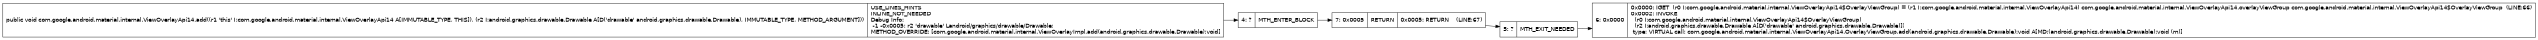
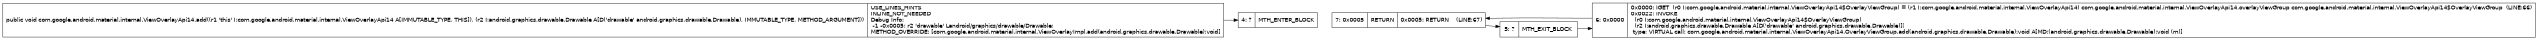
node "6: 0x0000": text "0x0002: INVOKE" -> "0x0022: INVOKE"
edge "4: ?" -> "7: 0x0005": now "6: 0x0000" -> "7: 0x0005"
node "5: ?": text "MTH_EXIT_NEEDED" -> "MTH_EXIT_BLOCK"
